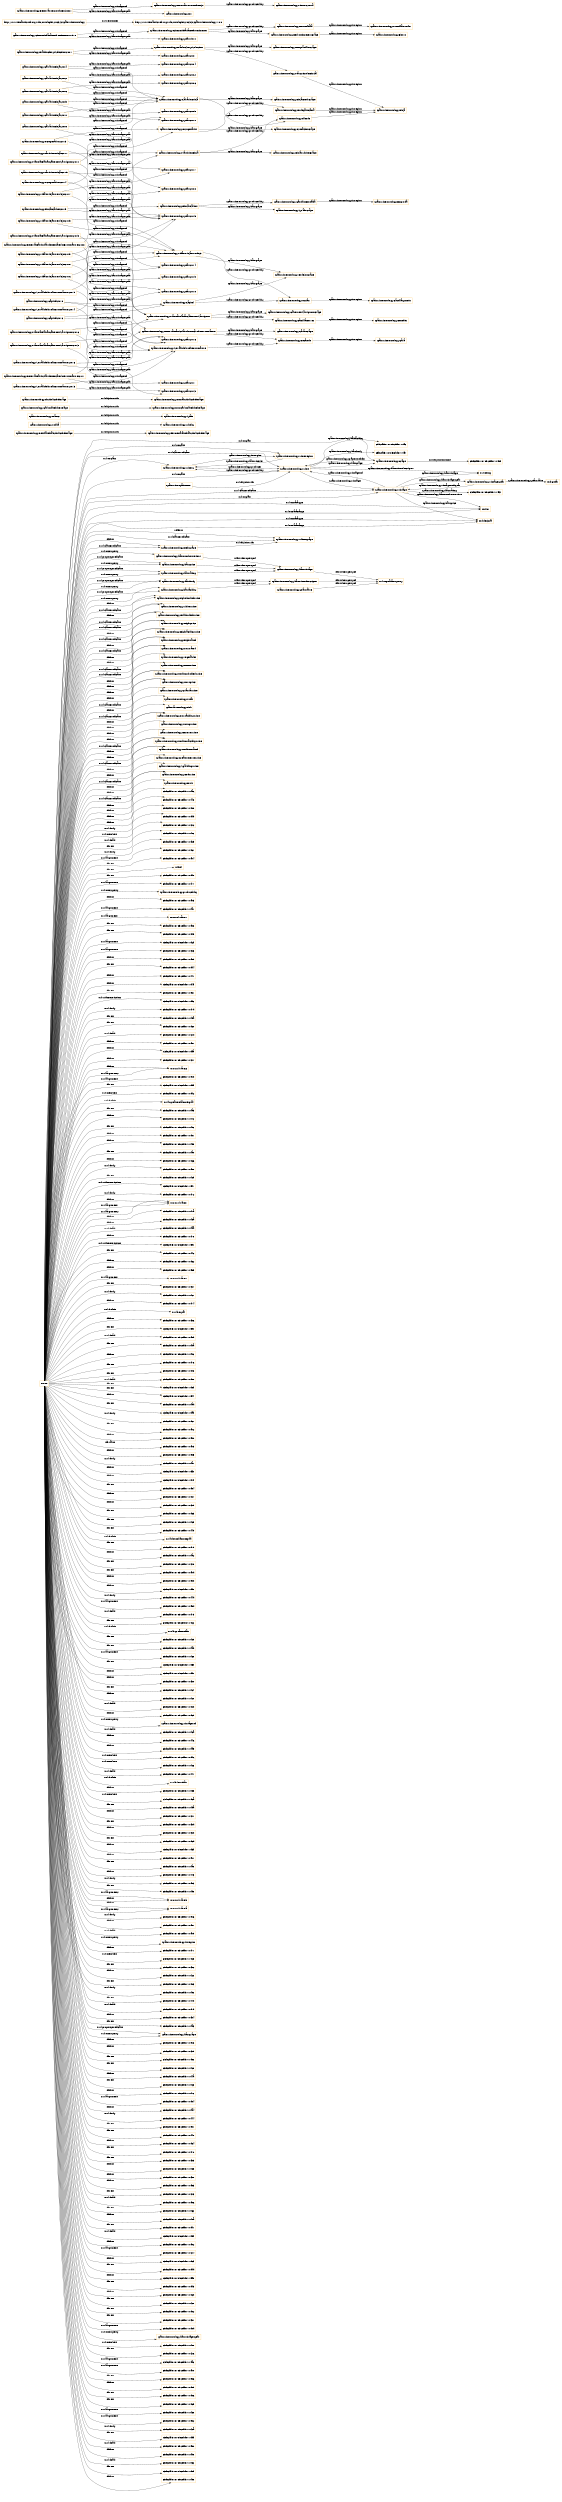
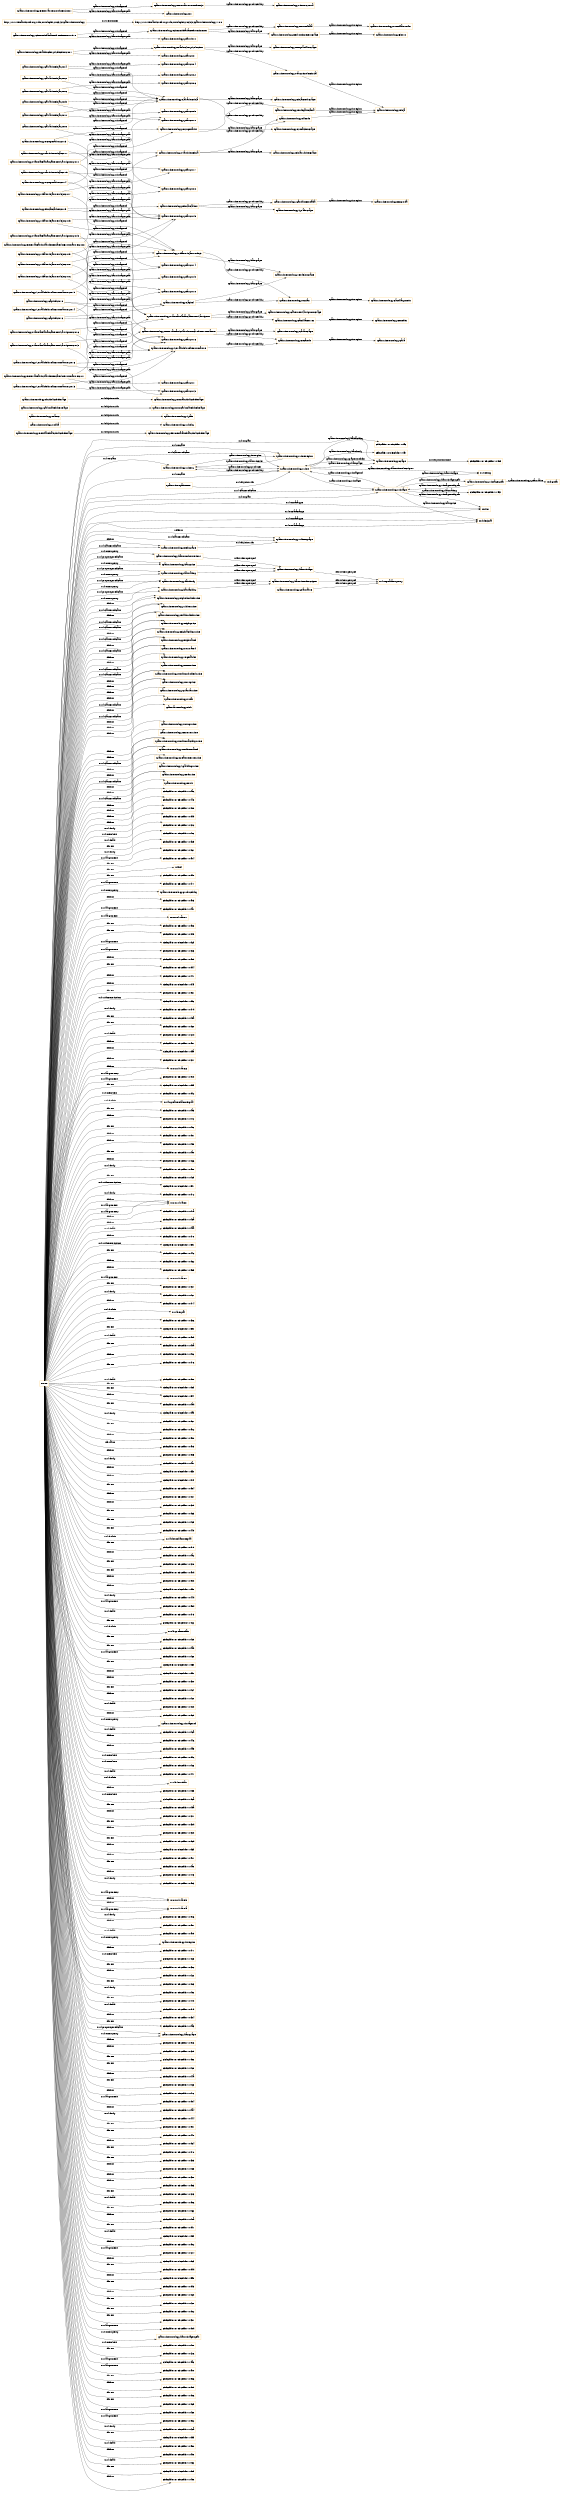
edge "spain-wine-ontology:Vintage" -> "xsd:int": label "spain-wine-ontology:has_number_reviews" -> "spain-wine-ontology:vintages_of_year"
node "spain-wine-ontology:Low_acidity_wine": removed
node "65fe2fb5:18785cebf87:-7fd8": removed
node "65fe2fb5:18785cebf87:-7fde": removed
